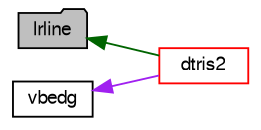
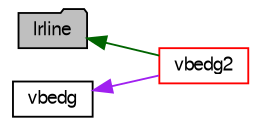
node "dtris2": label "dtris2" -> "vbedg2"
